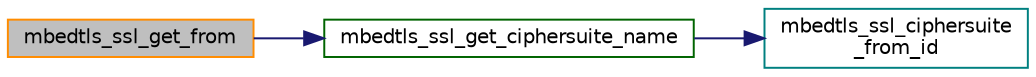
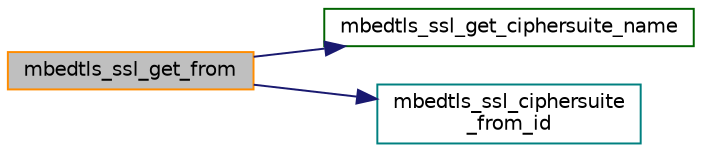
edge "mbedtls_ssl_get_ciphersuite_name" -> "mbedtls_ssl_ciphersuite _from_id": now "mbedtls_ssl_get_from" -> "mbedtls_ssl_ciphersuite _from_id"
